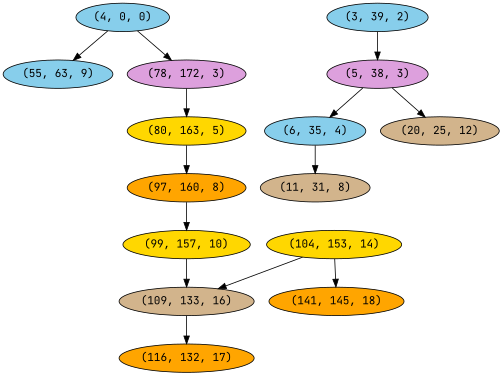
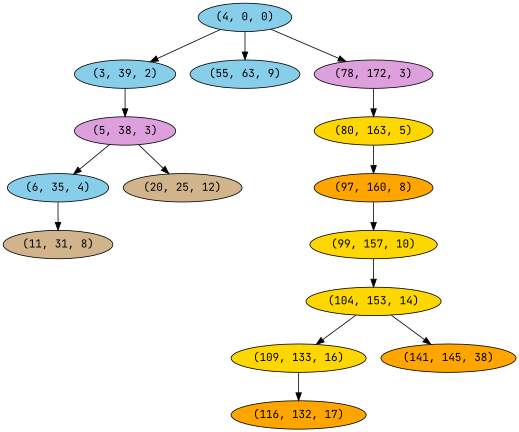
edge "(4, 0, 0)" -> "(3, 39, 2)": added
edge "(99, 157, 10)" -> "(109, 133, 16)": now "(99, 157, 10)" -> "(104, 153, 14)"
node "(109, 133, 16)": fillcolor tan -> gold
node "(141, 145, 18)": label "(141, 145, 18)" -> "(141, 145, 38)"
